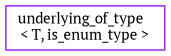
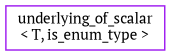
node "underlying_of_type < T, is_enum_type >": label "underlying_of_type < T, is_enum_type >" -> "underlying_of_scalar < T, is_enum_type >"
